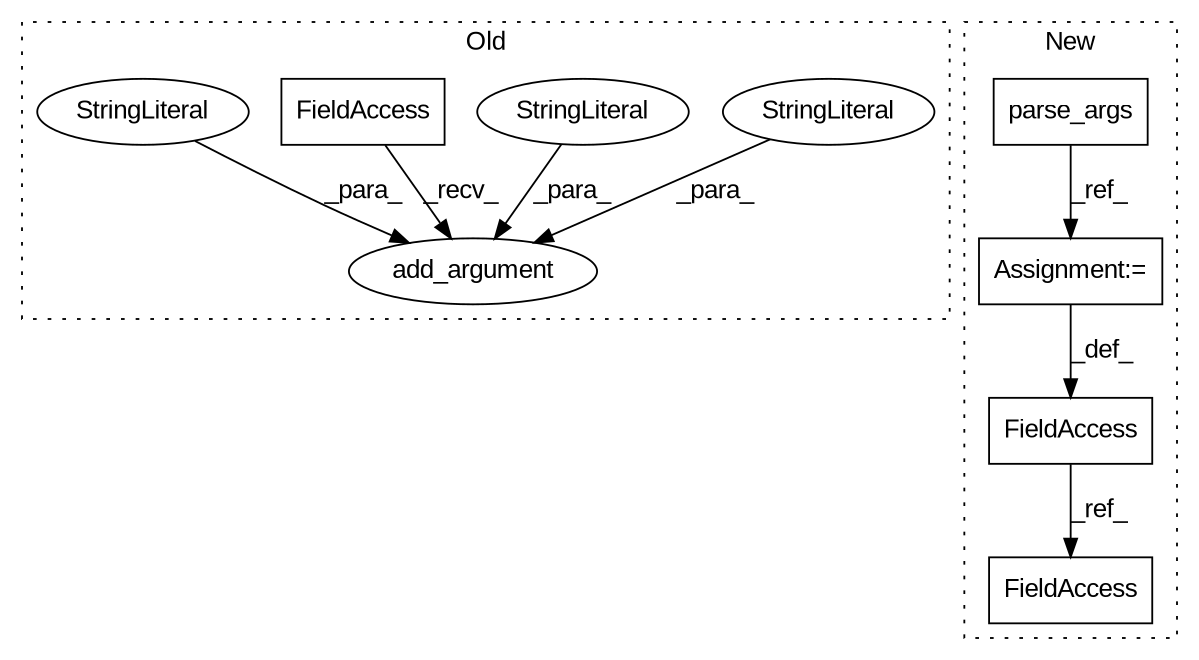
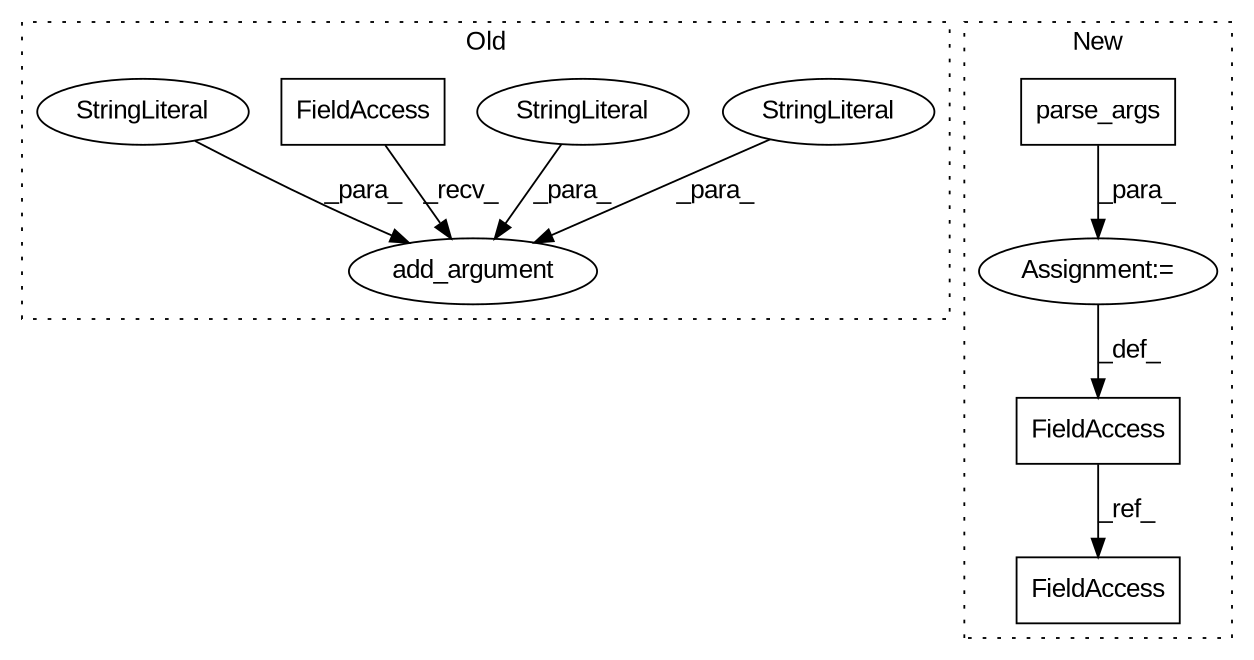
edge "parse_args" -> "Assignment:=": label "_ref_" -> "_para_"
node "Assignment:=": shape box -> ellipse
